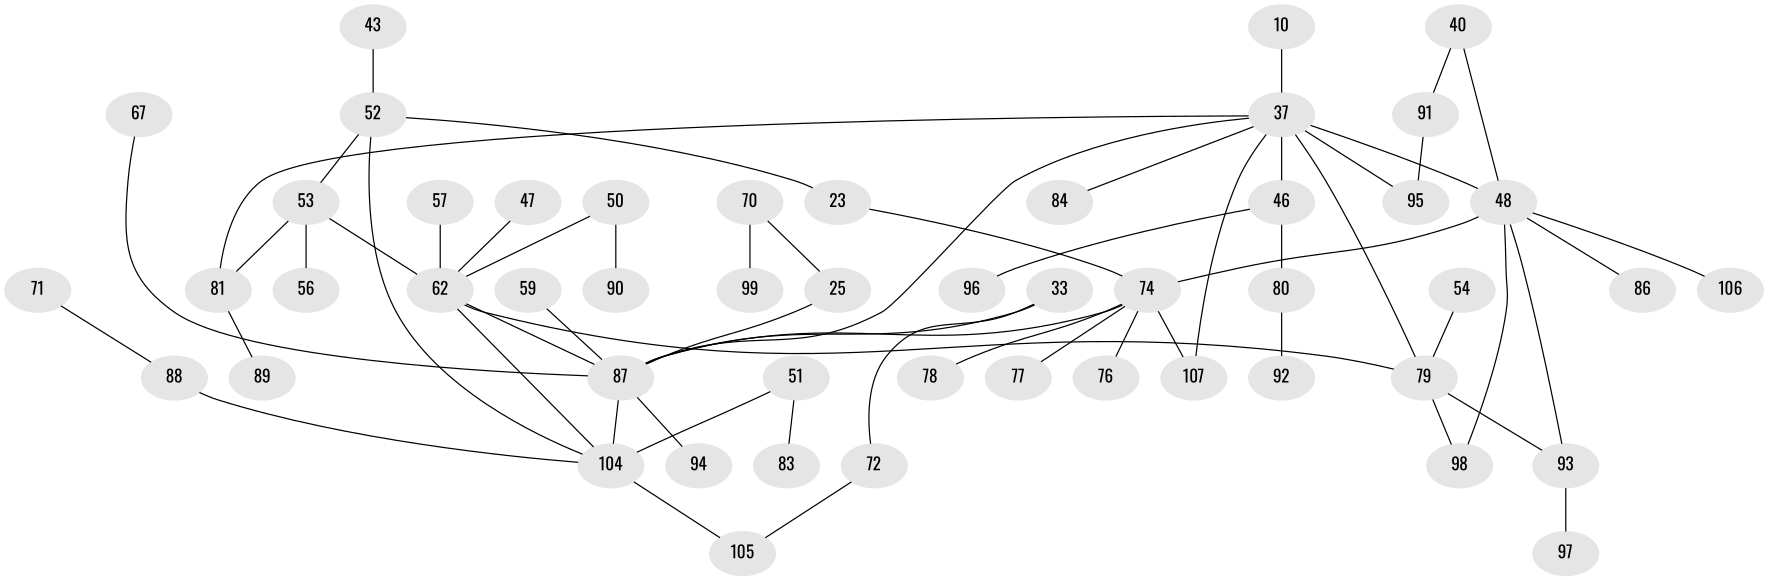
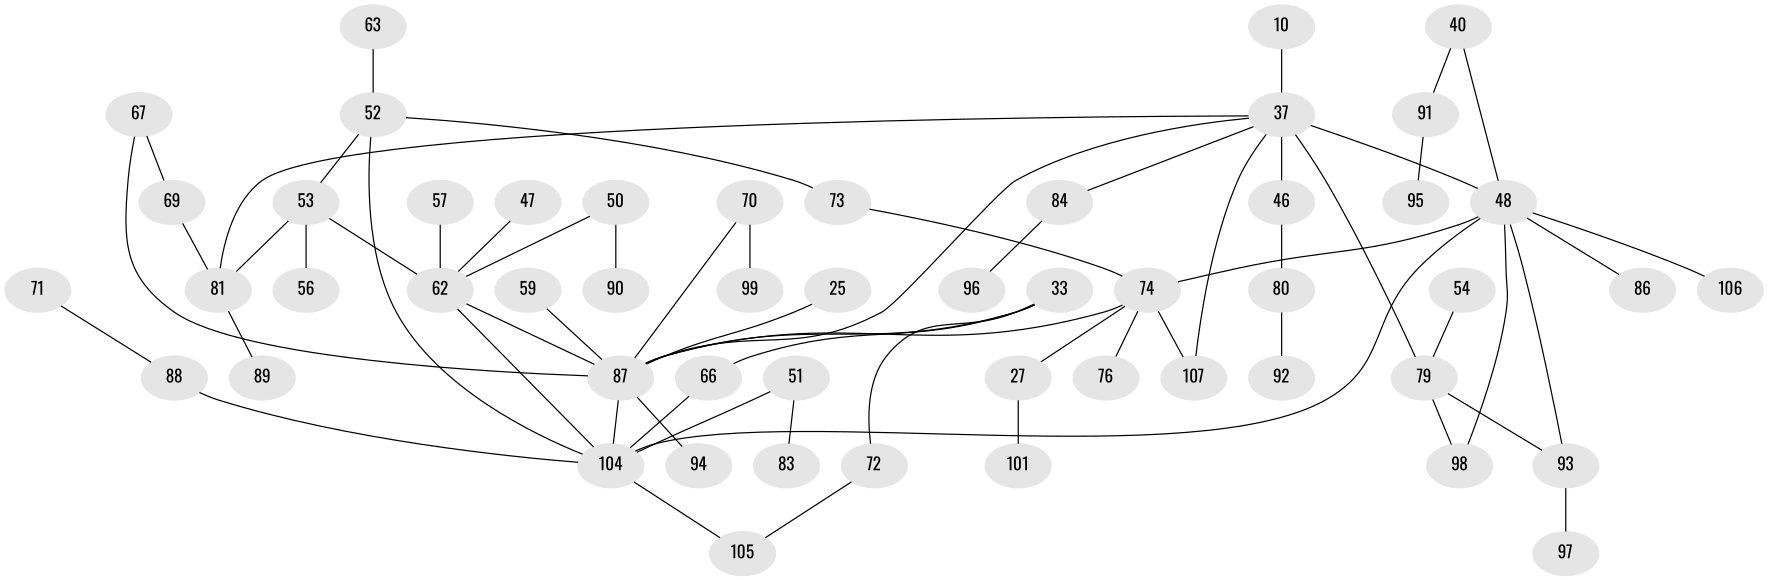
node "43": label "43" -> "63"
edge "37" -- "95": removed
node "69": added
node "23": label "23" -> "73"
edge "46" -- "96": now "84" -- "96"
edge "70" -- "25": now "70" -- "87"
edge "62" -- "79": removed
node "66": added
node "78": removed
node "77": label "77" -> "27"
edge "48" -- "104": added
node "101": added
